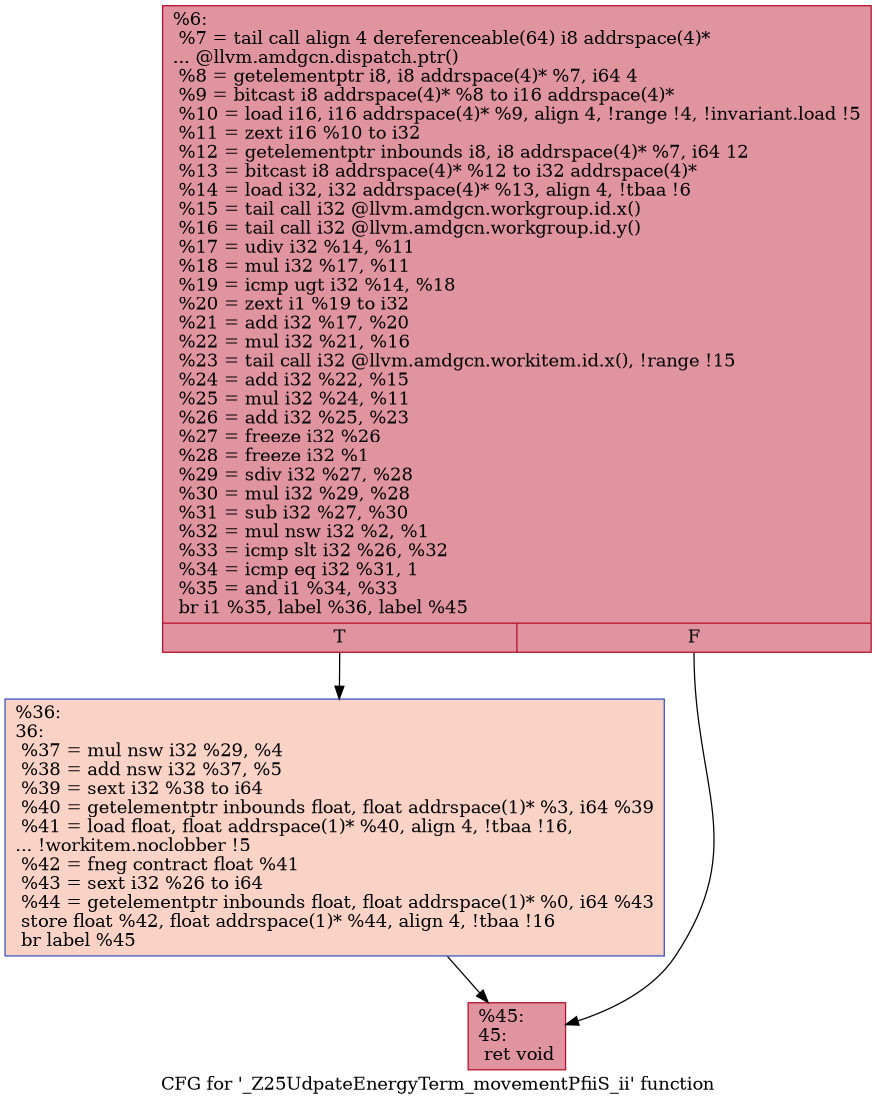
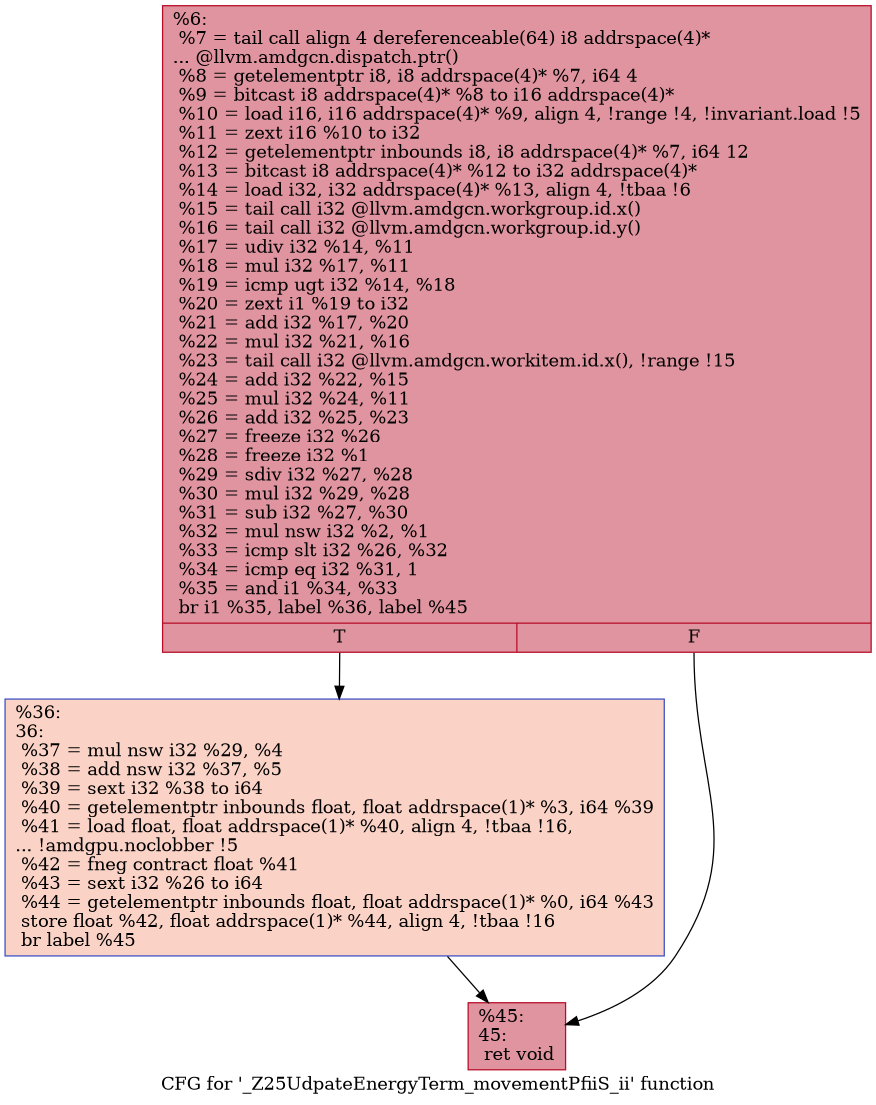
node "%36:": text "... !workitem.noclobber !5" -> "... !amdgpu.noclobber !5"
